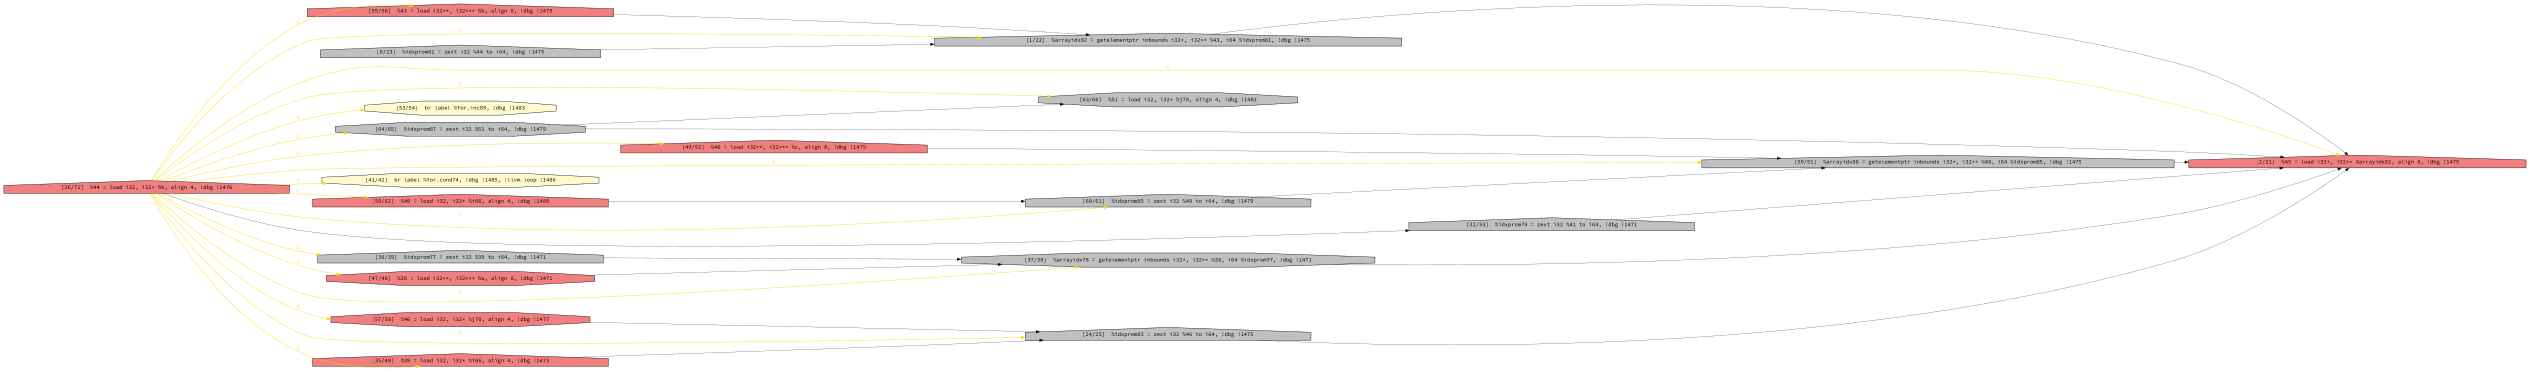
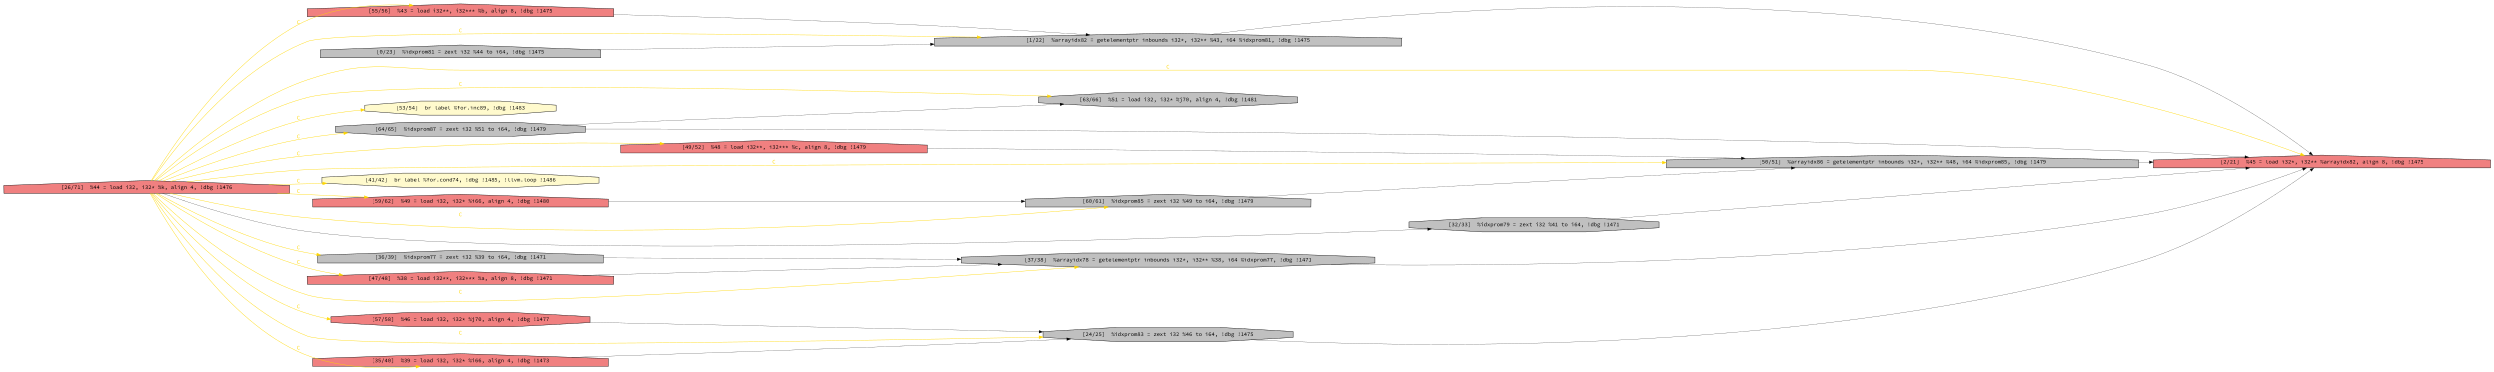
node "[32/33]  %idxprom79 = zext i32 %41 to i64, !dbg !1471": shape house -> octagon
node "[47/48]  %38 = load i32**, i32*** %a, align 8, !dbg !1471": shape octagon -> house
node "[24/25]  %idxprom83 = zext i32 %46 to i64, !dbg !1475": shape house -> octagon
